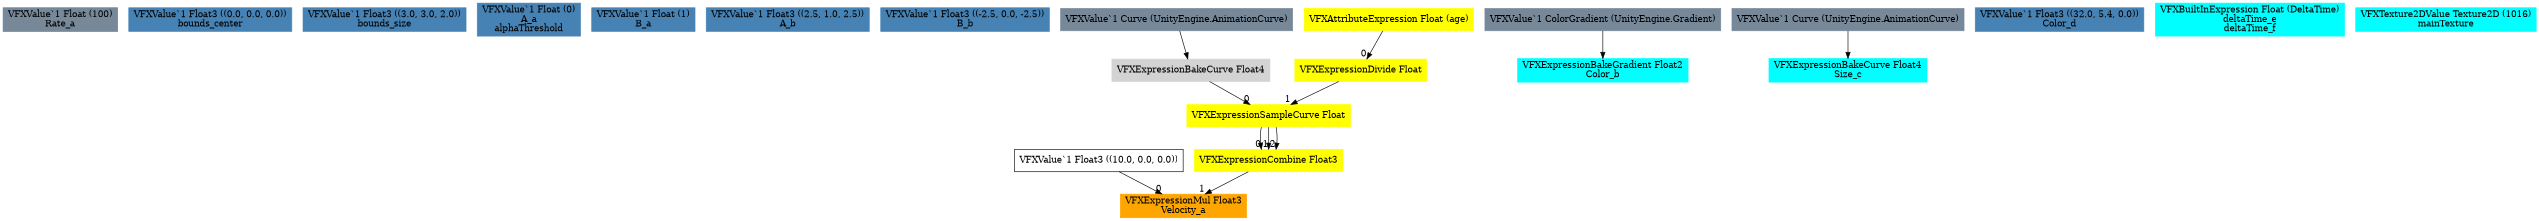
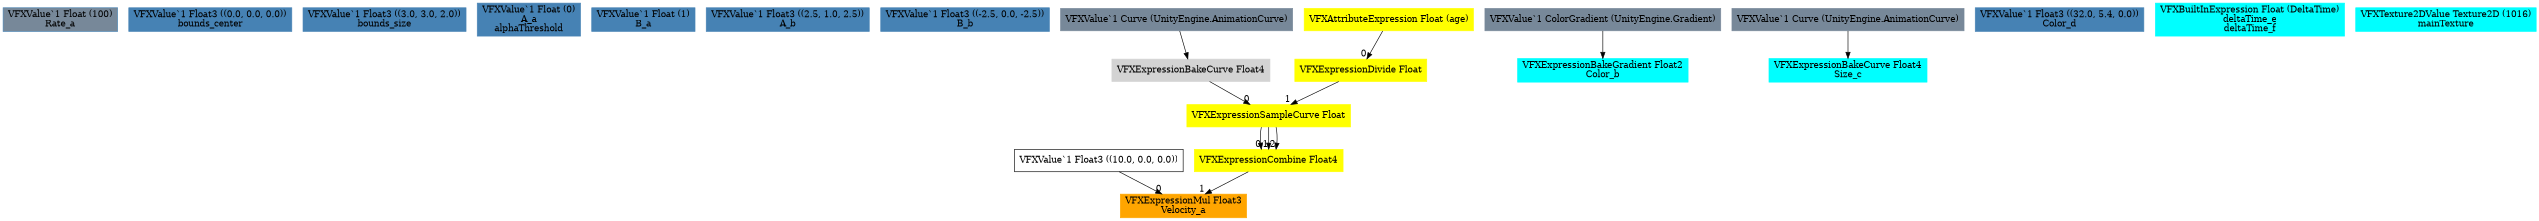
node "VFXExpressionCombine Float3": label "VFXExpressionCombine Float3" -> "VFXExpressionCombine Float4"
